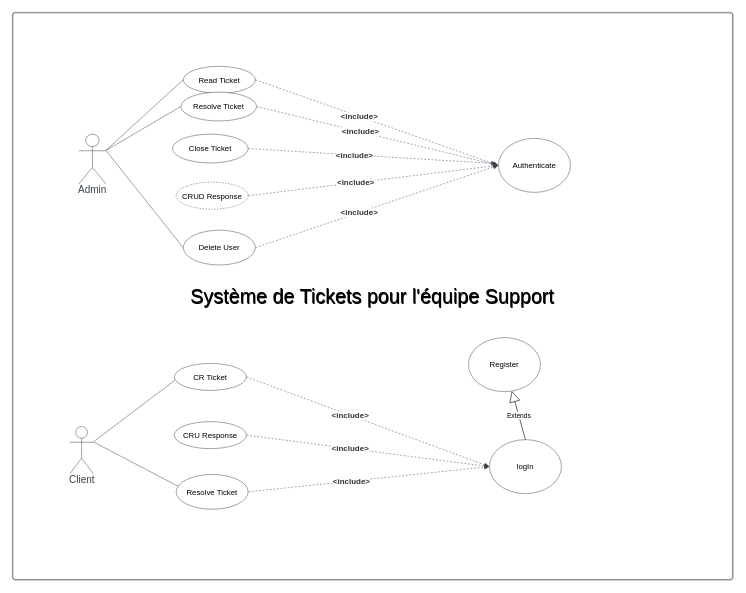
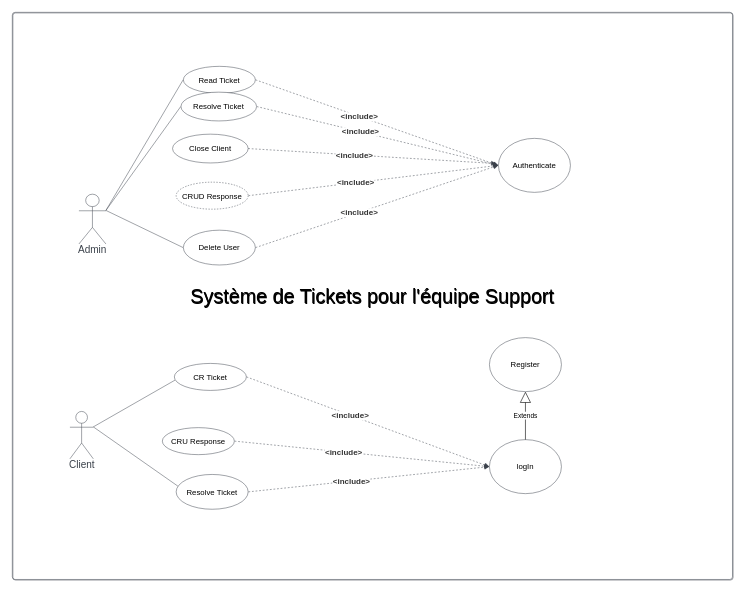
node "Close Ticket": label "Close Ticket" -> "Close Client"
node "Admin": moved (92, 159) -> (92, 219)
node "Register": moved (504, 365) -> (525, 365)
node "CRU Response": moved (210, 435) -> (198, 441)
node "Client": moved (82, 450) -> (82, 435)
